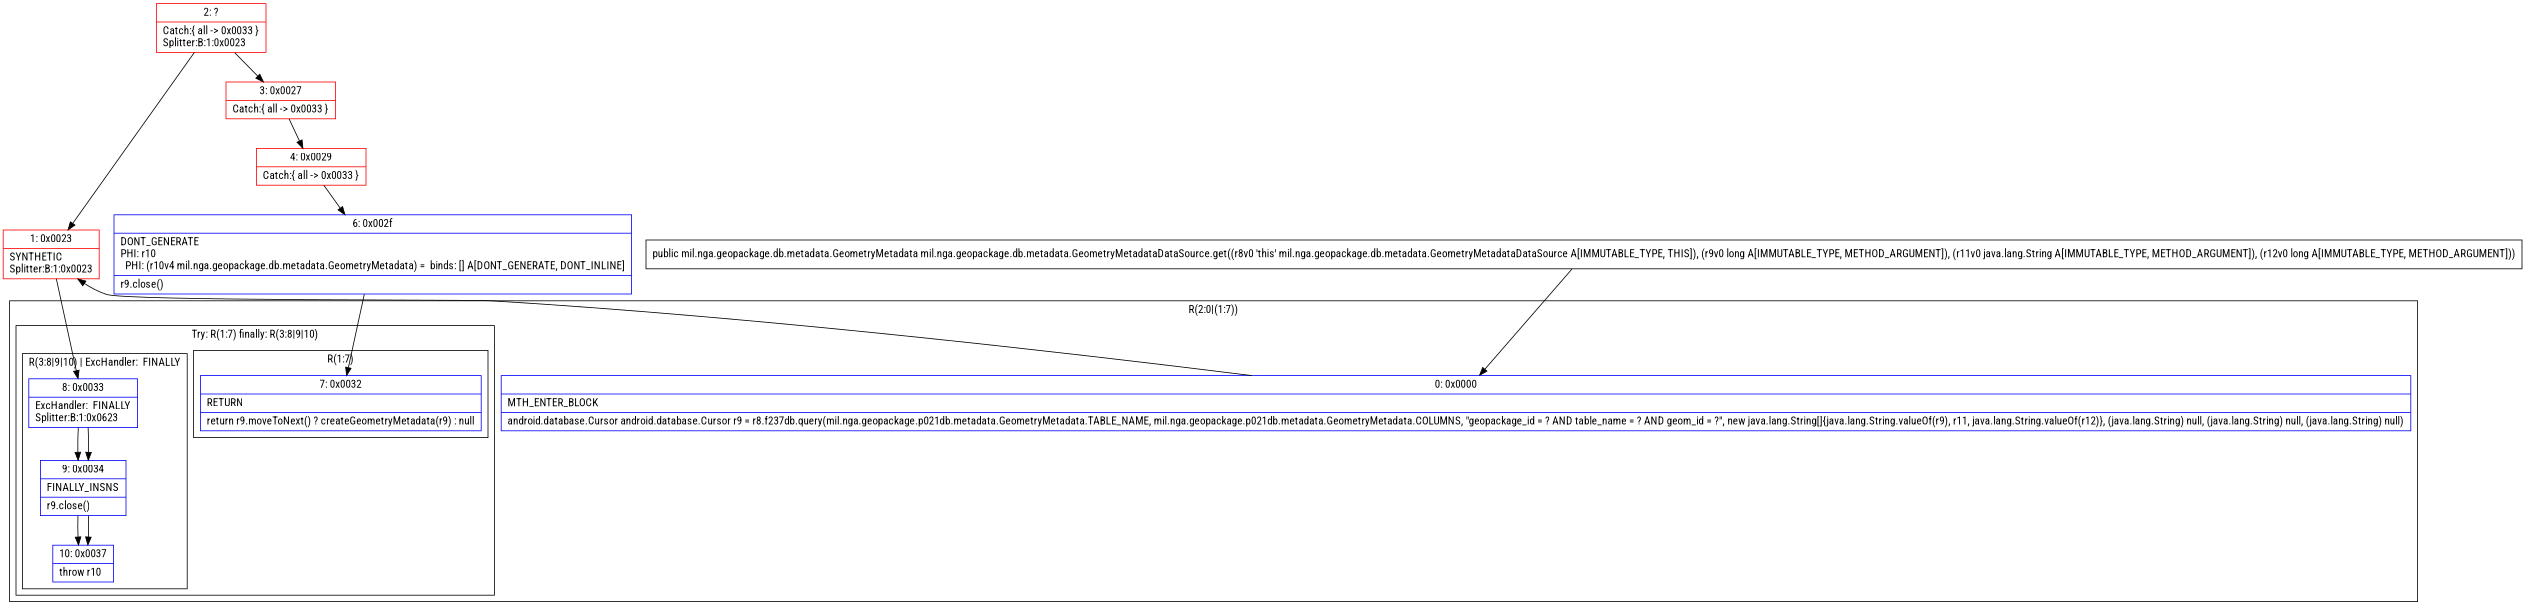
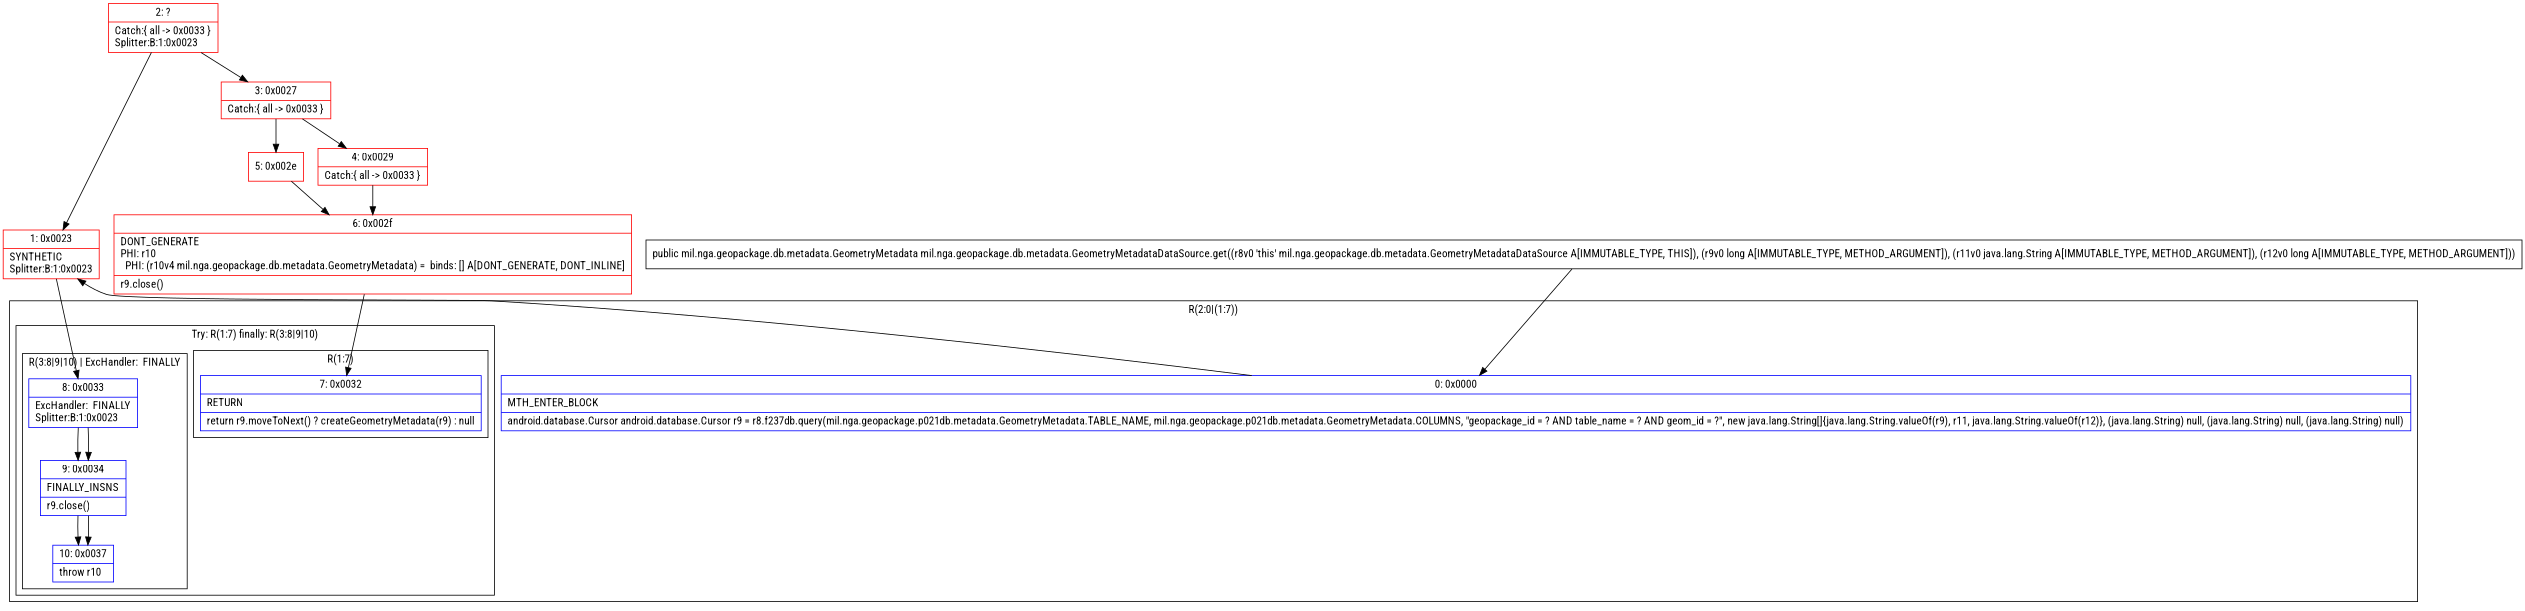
node "5: 0x002e": added
node "6: 0x002f": color blue -> red
node "8: 0x0033": text "Splitter:B:1:0x0623" -> "Splitter:B:1:0x0023"
